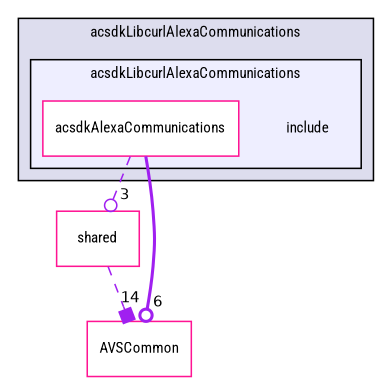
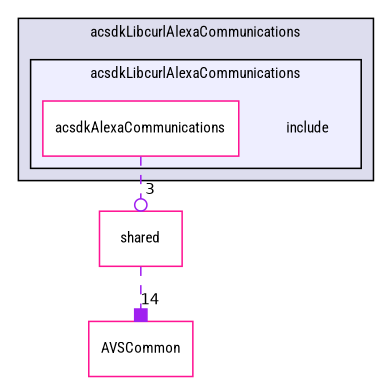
edge "acsdkAlexaCommunications" -> "AVSCommon": removed
